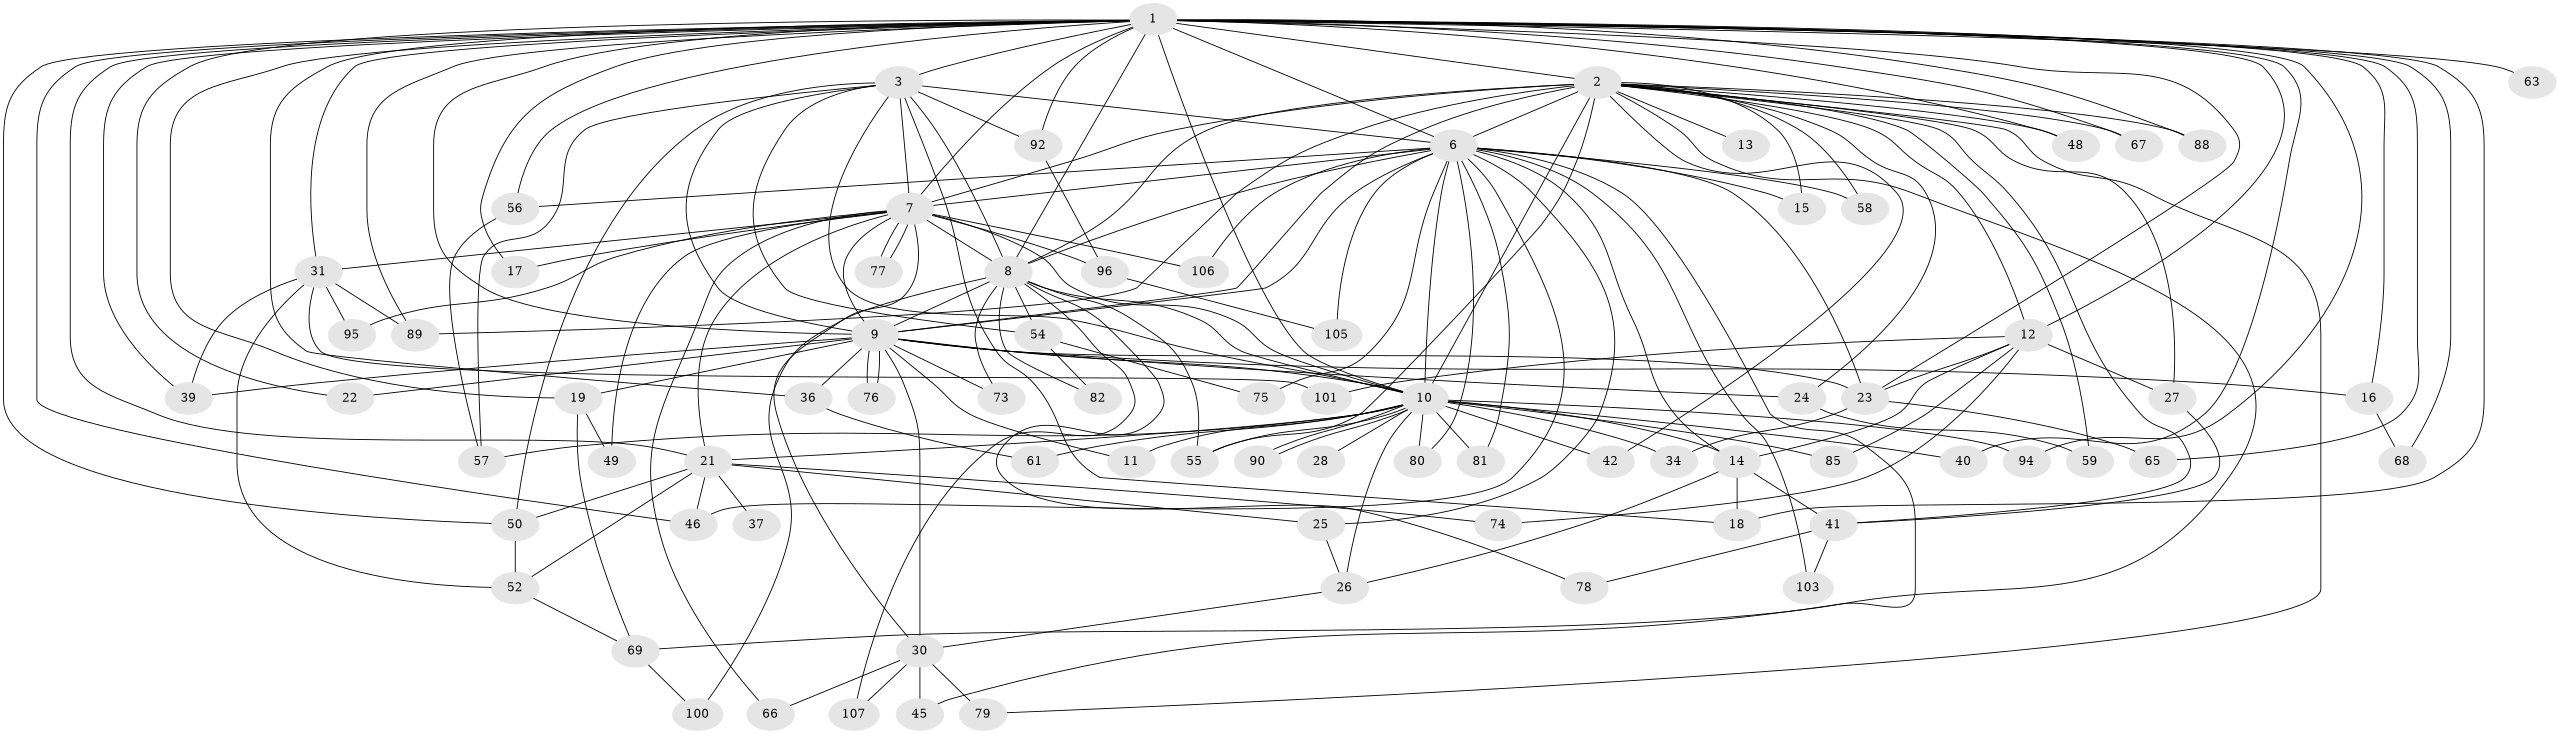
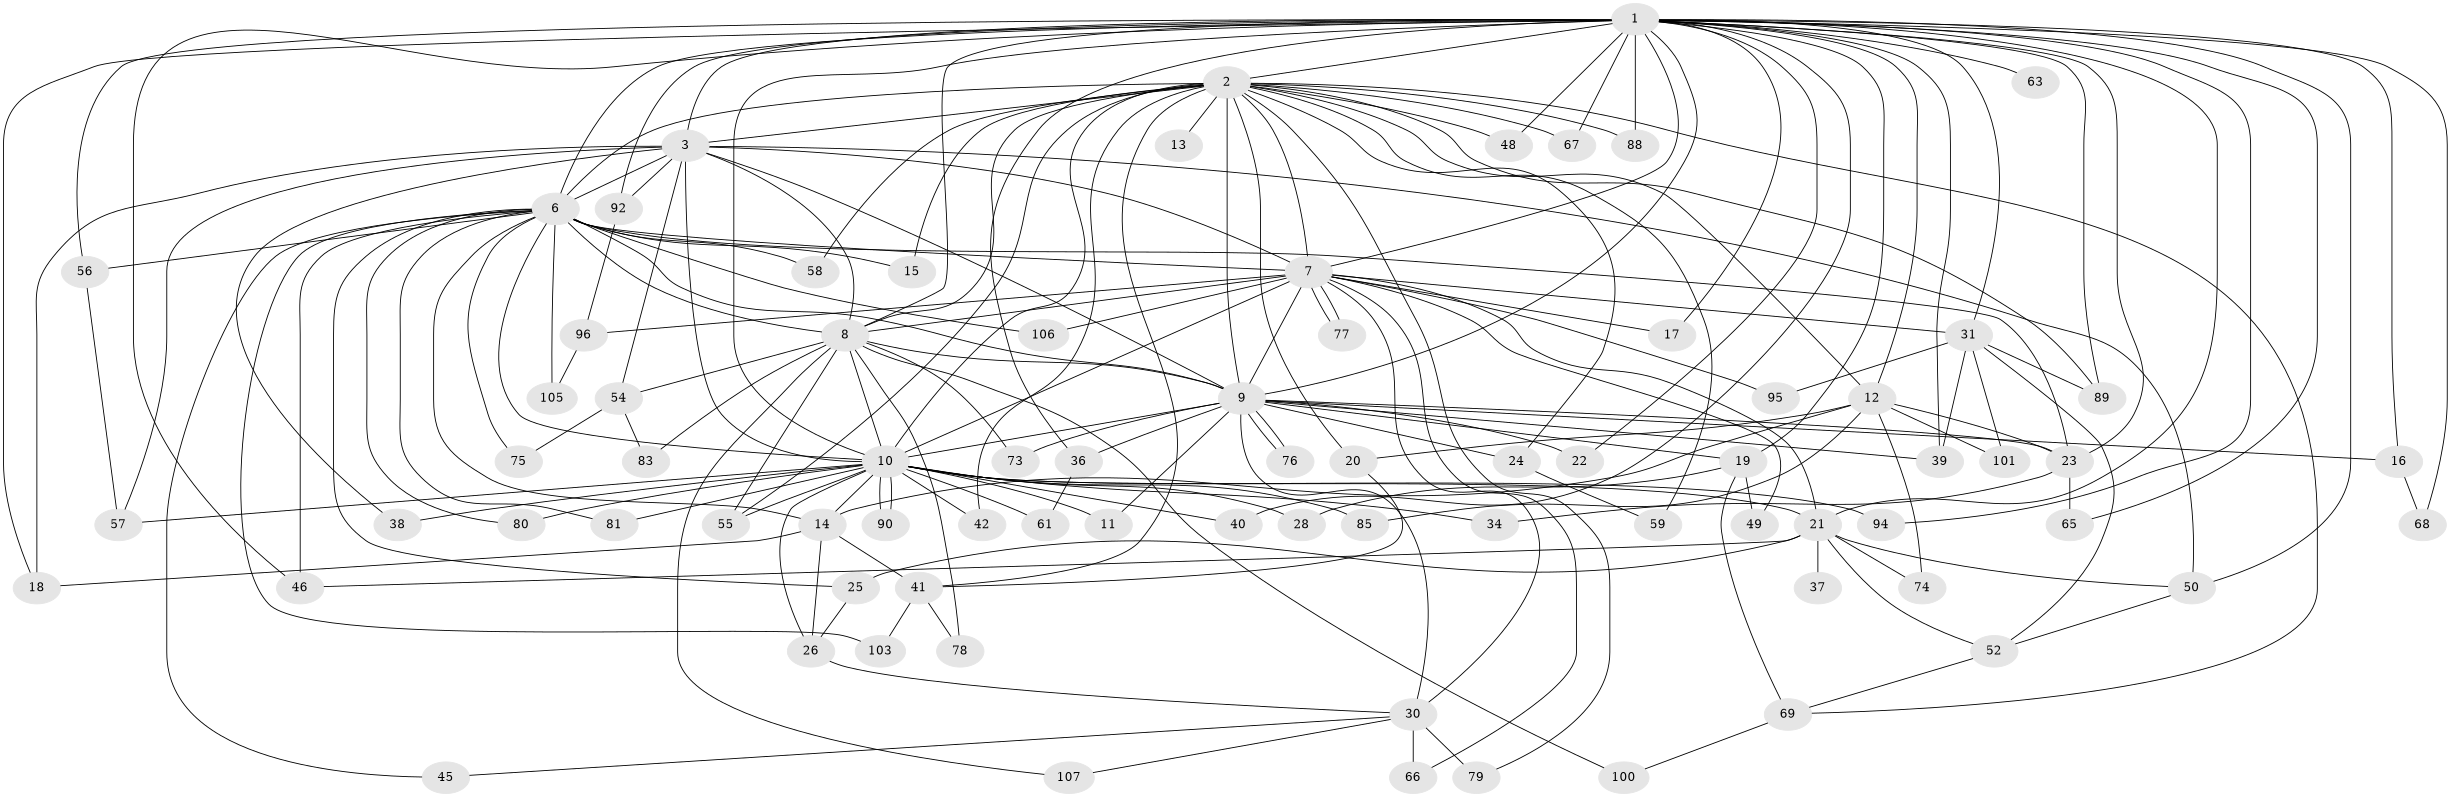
edge "2" -- "3": added
node "82": label "82" -> "83"
node "27": label "27" -> "20"
edge "19" -- "28": added
node "38": added
